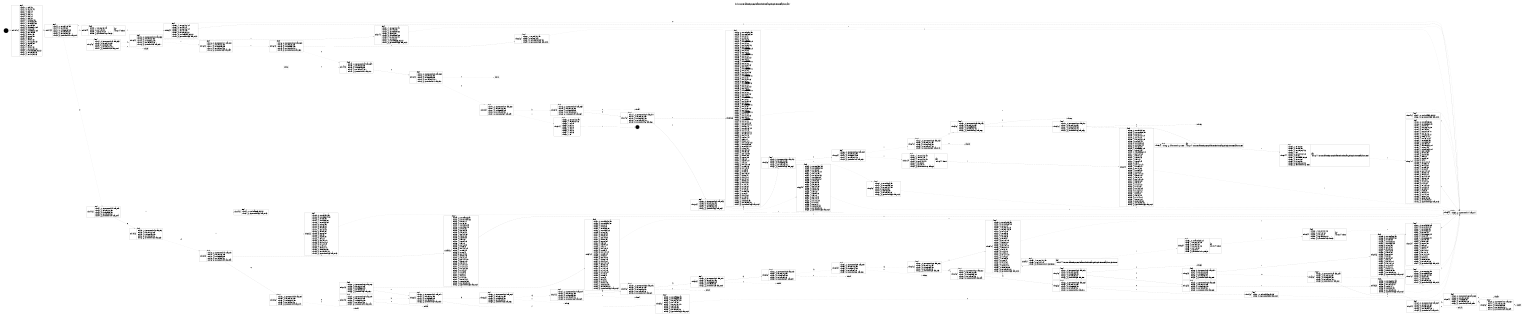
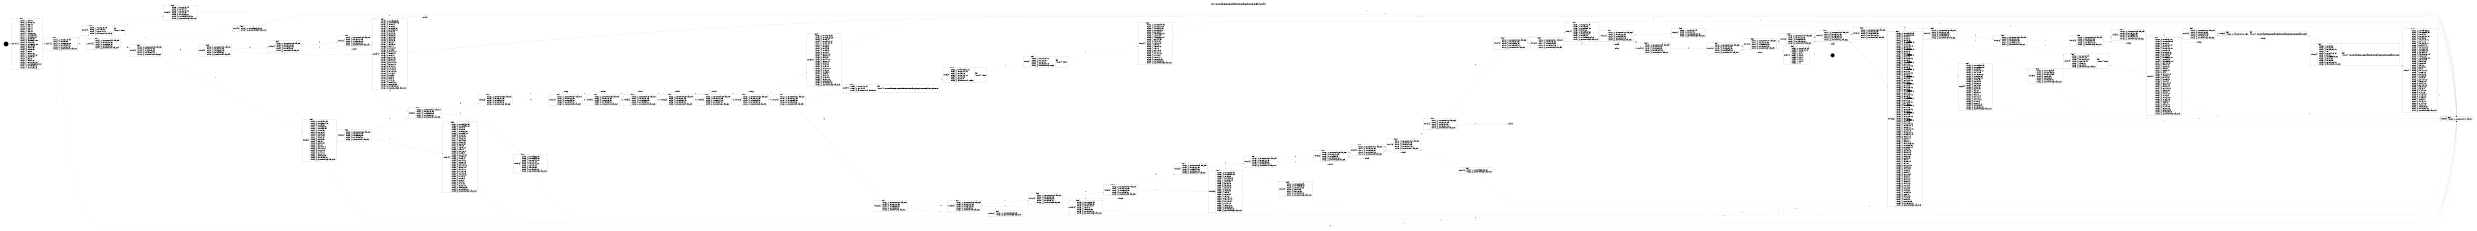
node "0x4023a9": added
node "0x401718 [28]": added
edge "0x401670 [28]" -> "0x401654 [28]": reversed
